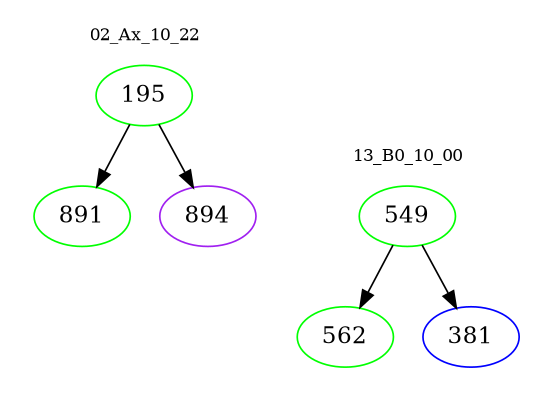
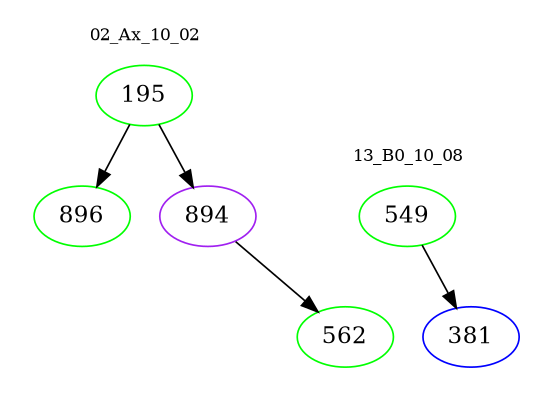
cluster "02_Ax_10_22": label "02_Ax_10_22" -> "02_Ax_10_02"
cluster "13_B0_10_00": label "13_B0_10_00" -> "13_B0_10_08"
node "891": label "891" -> "896"
edge "549" -> "562": now "894" -> "562"
